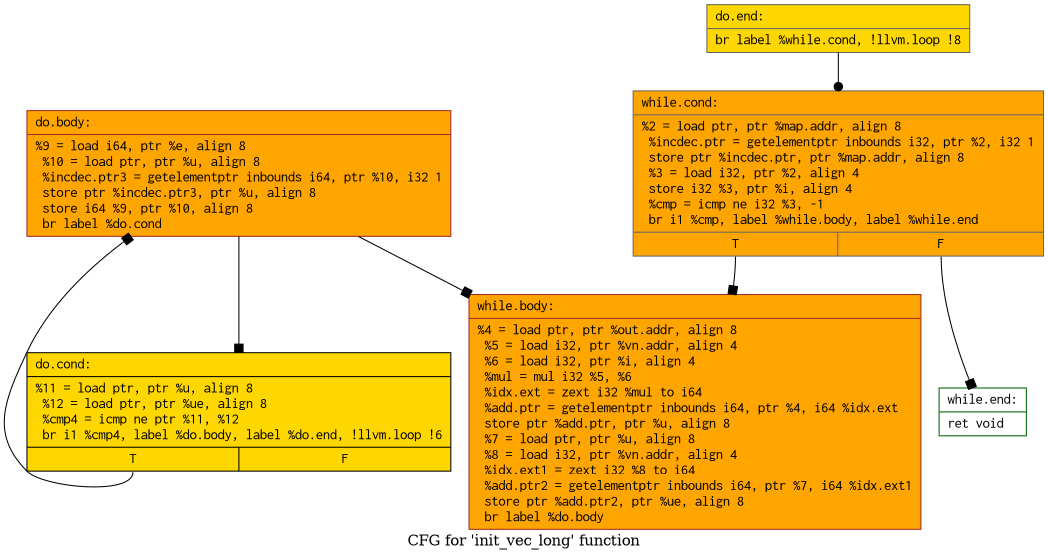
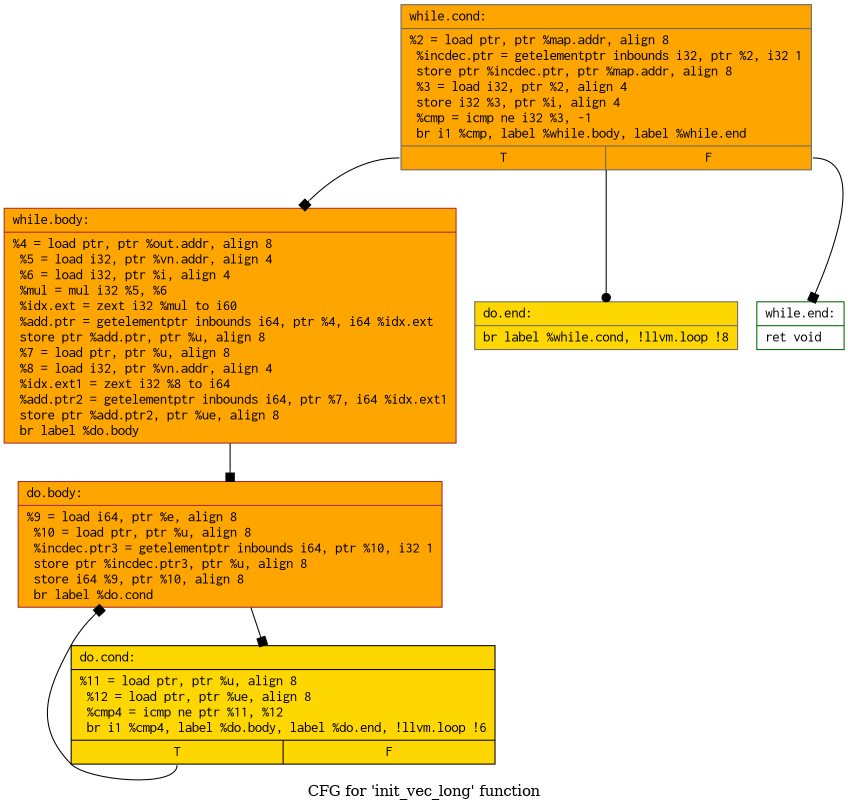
edge "do.end:" -> "while.cond:": reversed
edge "do.body:" -> "while.body:": reversed
node "while.body:": text "%idx.ext = zext i32 %mul to i64" -> "%idx.ext = zext i32 %mul to i60"
